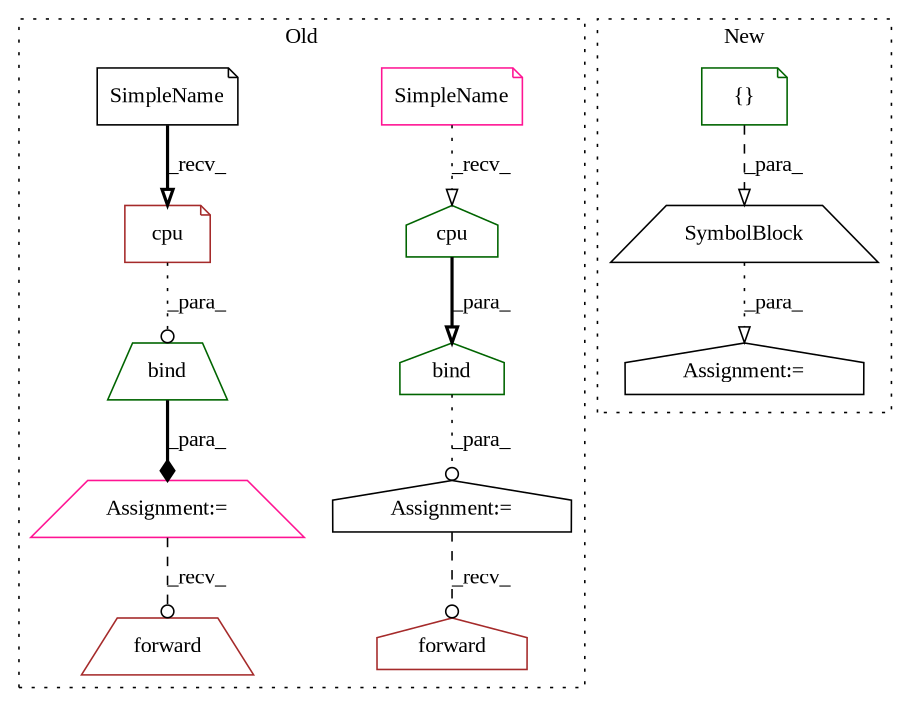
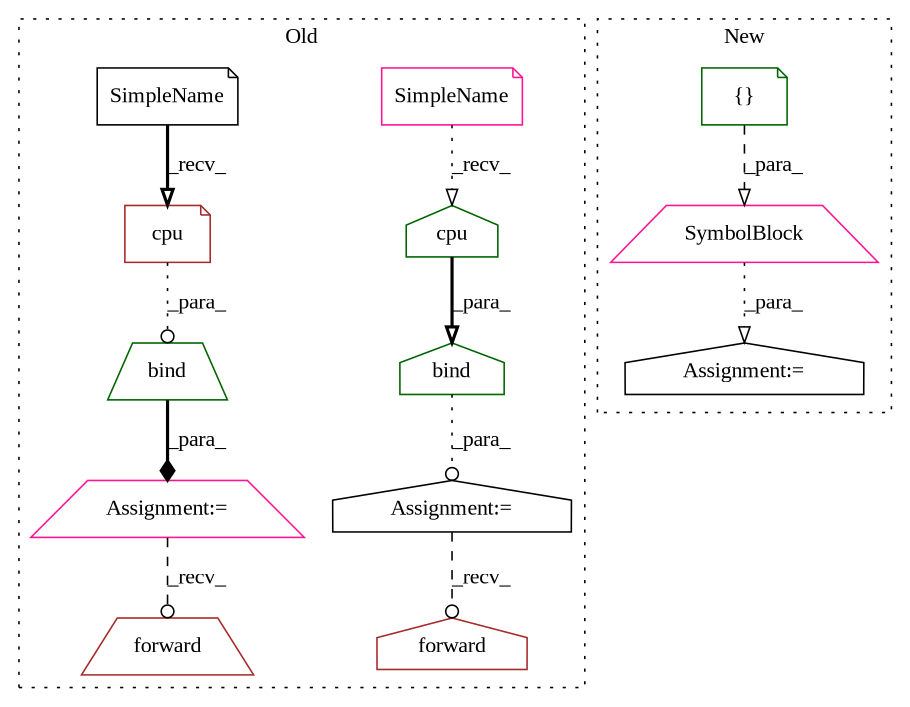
node "SymbolBlock": color black -> deeppink
